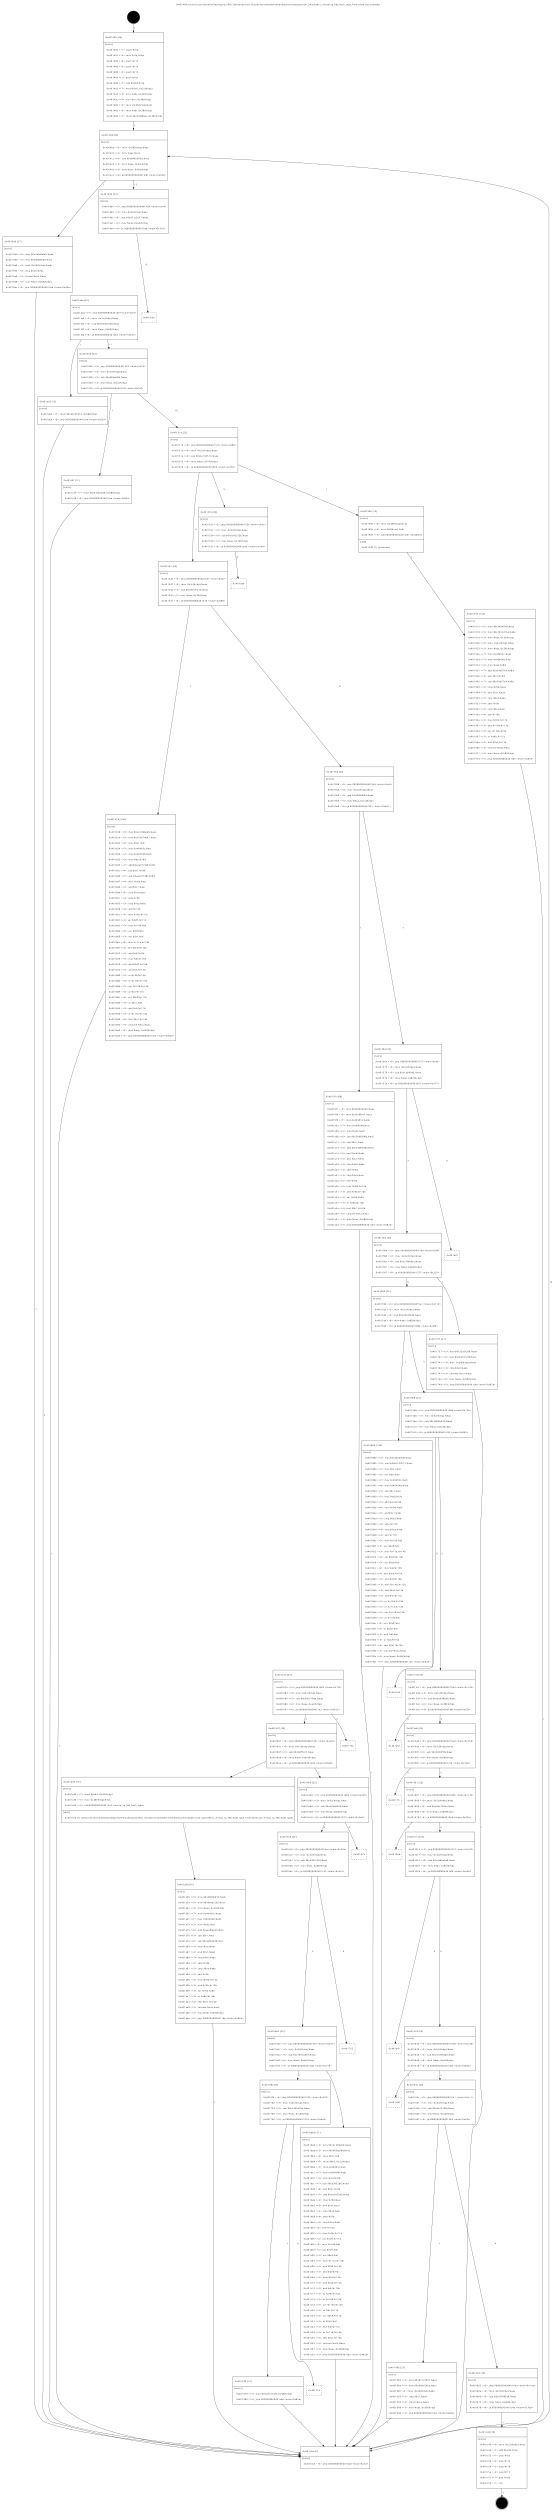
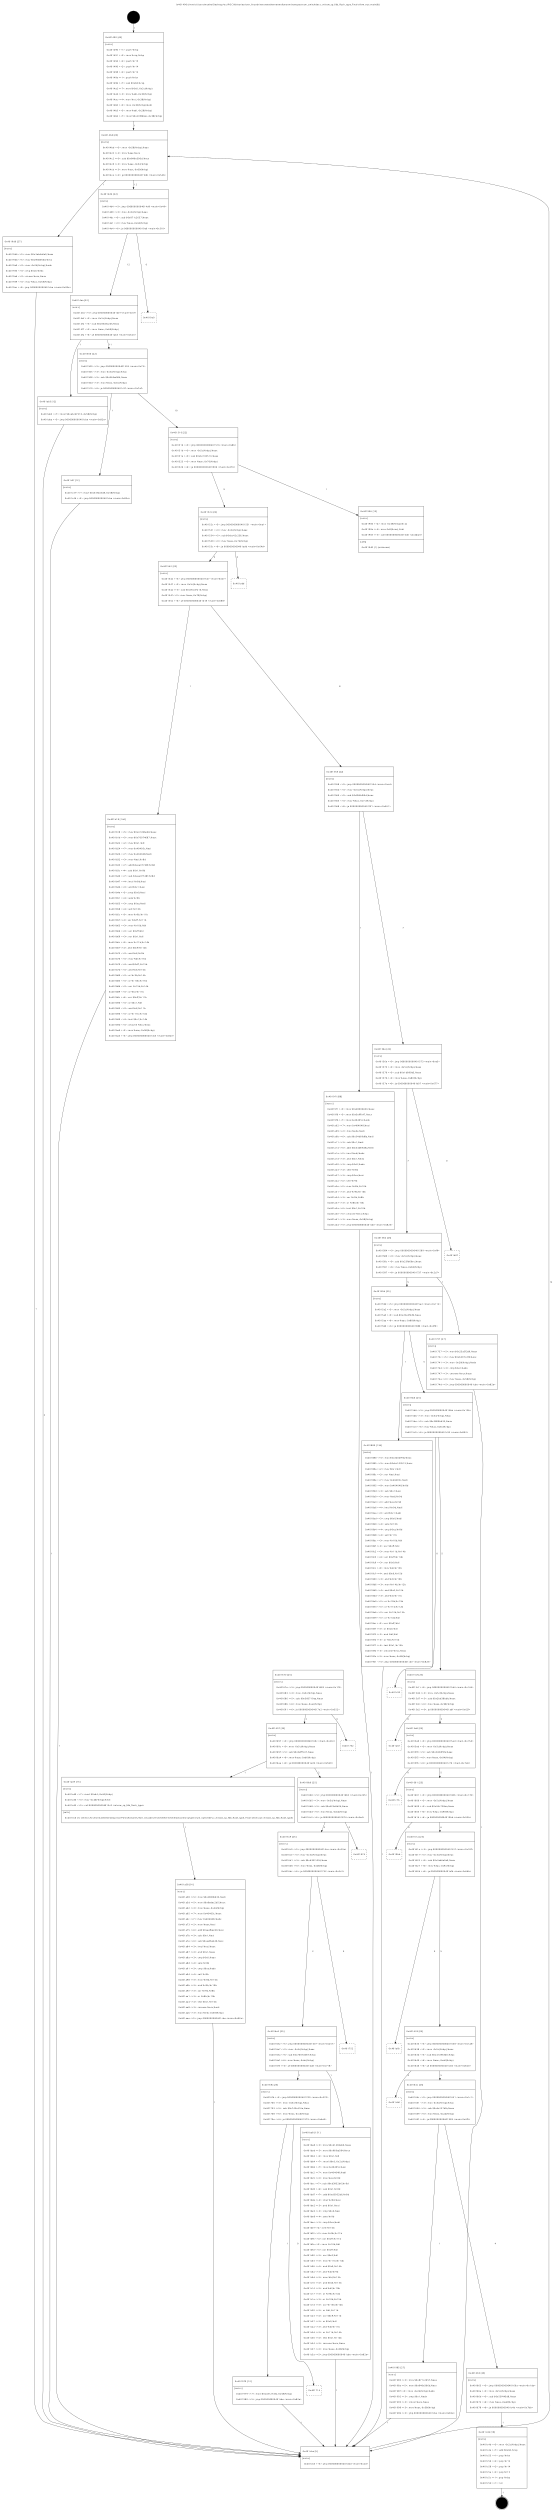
edge "0x4014d4 [22]" -> "0x4014ea [22]": added, label "12"
edge "0x401516 [22]" -> "0x401542 [22]": now "0x40152c [22]" -> "0x401542 [22]"
node "0x401913 [102]": removed
